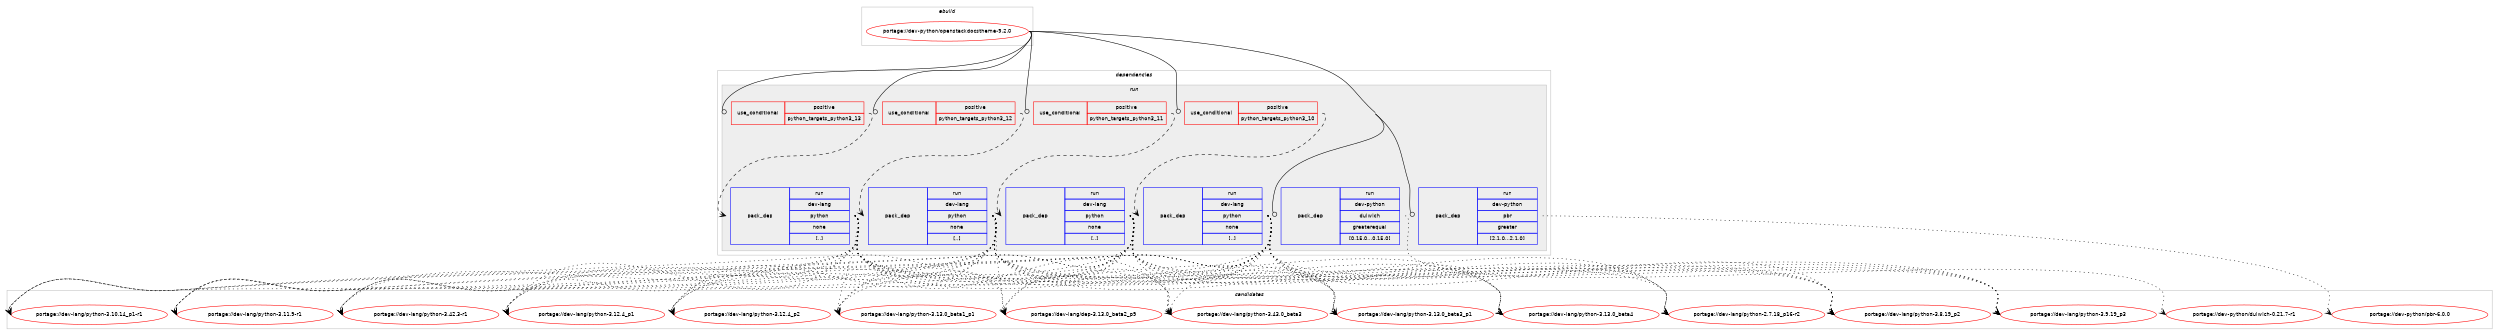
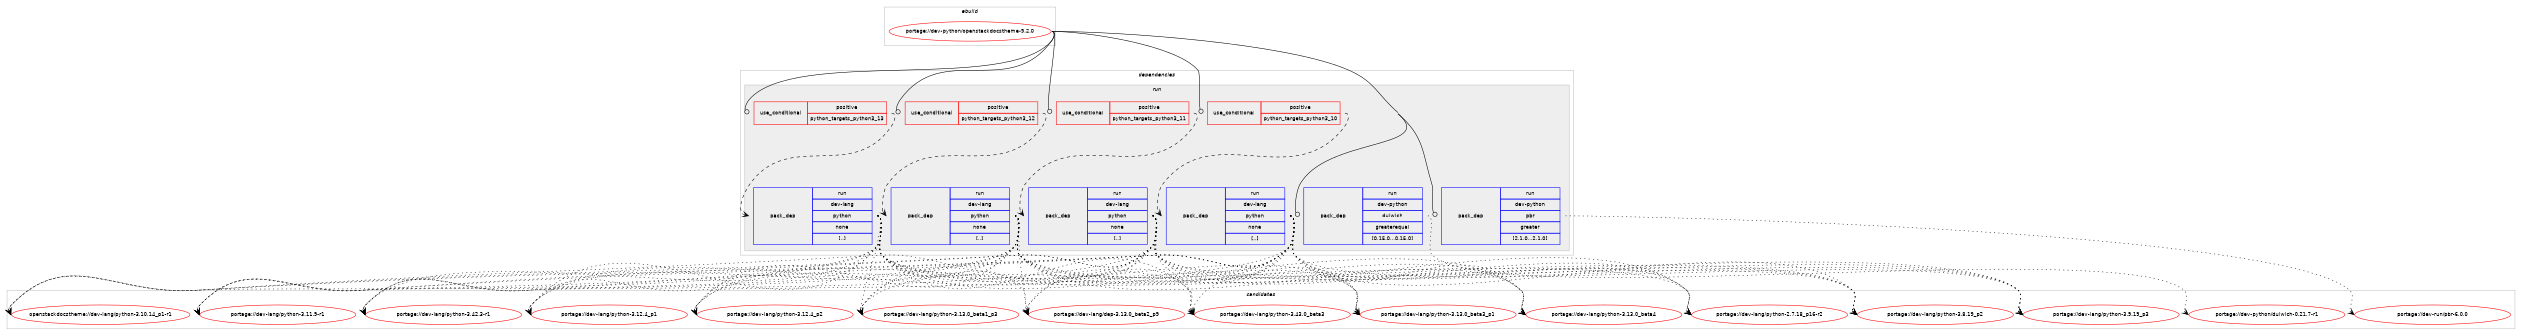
node "portage://dev-lang/python-3.10.14_p1-r1": label "portage://dev-lang/python-3.10.14_p1-r1" -> "openstackdocstheme://dev-lang/python-3.10.14_p1-r1"
node "portage://dev-lang/python-3.13.0_beta1_p1": label "portage://dev-lang/python-3.13.0_beta1_p1" -> "portage://dev-lang/python-3.13.0_beta1_p3"
node "portage://dev-python/pbr-6.0.0": label "portage://dev-python/pbr-6.0.0" -> "portage://dev-run/pbr-6.0.0"
